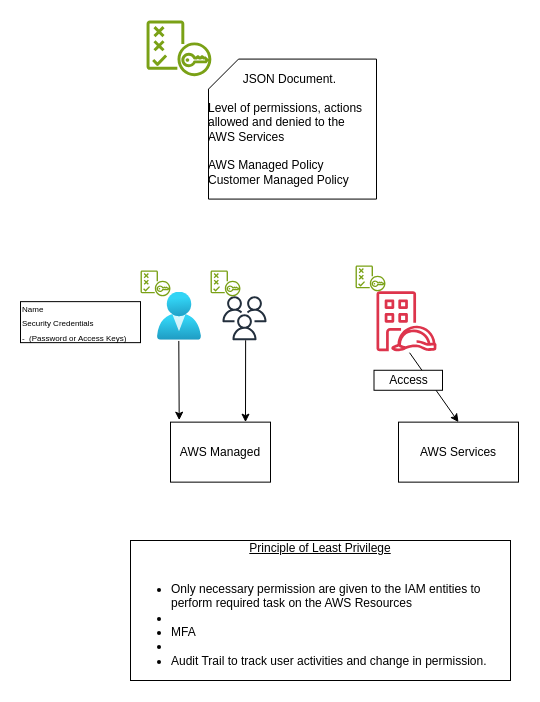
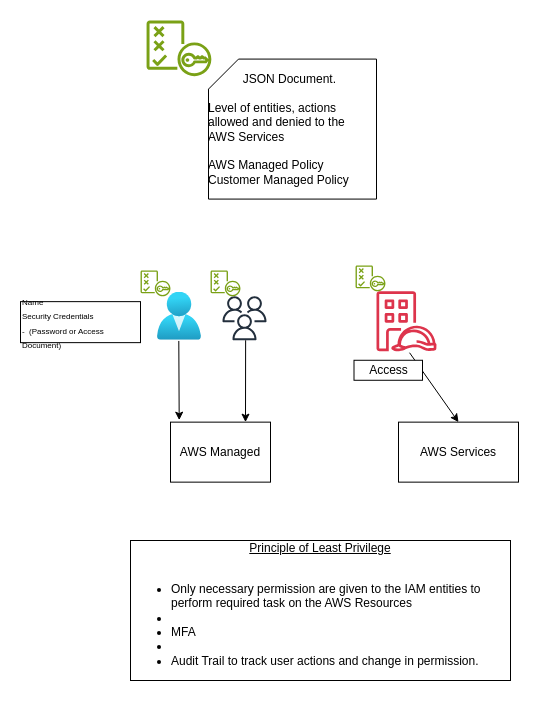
node "JSON Document. Level of permissions, actions allowed and denied to the AWS Services AWS Managed Policy Customer Managed Policy": label "JSON Document. Level of permissions, actions allowed and denied to the AWS Services AWS Managed Policy Customer Managed Policy" -> "JSON Document. Level of entities, actions allowed and denied to the AWS Services AWS Managed Policy Customer Managed Policy"
node "Name Security Credentials - (Password or Access Keys)": label "Name Security Credentials - (Password or Access Keys)" -> "Name Security Credentials - (Password or Access Document)"
node "Access": moved (408, 380) -> (388, 370)
node "Principle of Least Privilege Only necessary permission are given to the IAM entities to perform required task on the AWS Resources MFA Audit Trail to track user activities and change in permission.": label "Principle of Least Privilege Only necessary permission are given to the IAM entities to perform required task on the AWS Resources MFA Audit Trail to track user activities and change in permission." -> "Principle of Least Privilege Only necessary permission are given to the IAM entities to perform required task on the AWS Resources MFA Audit Trail to track user actions and change in permission."
